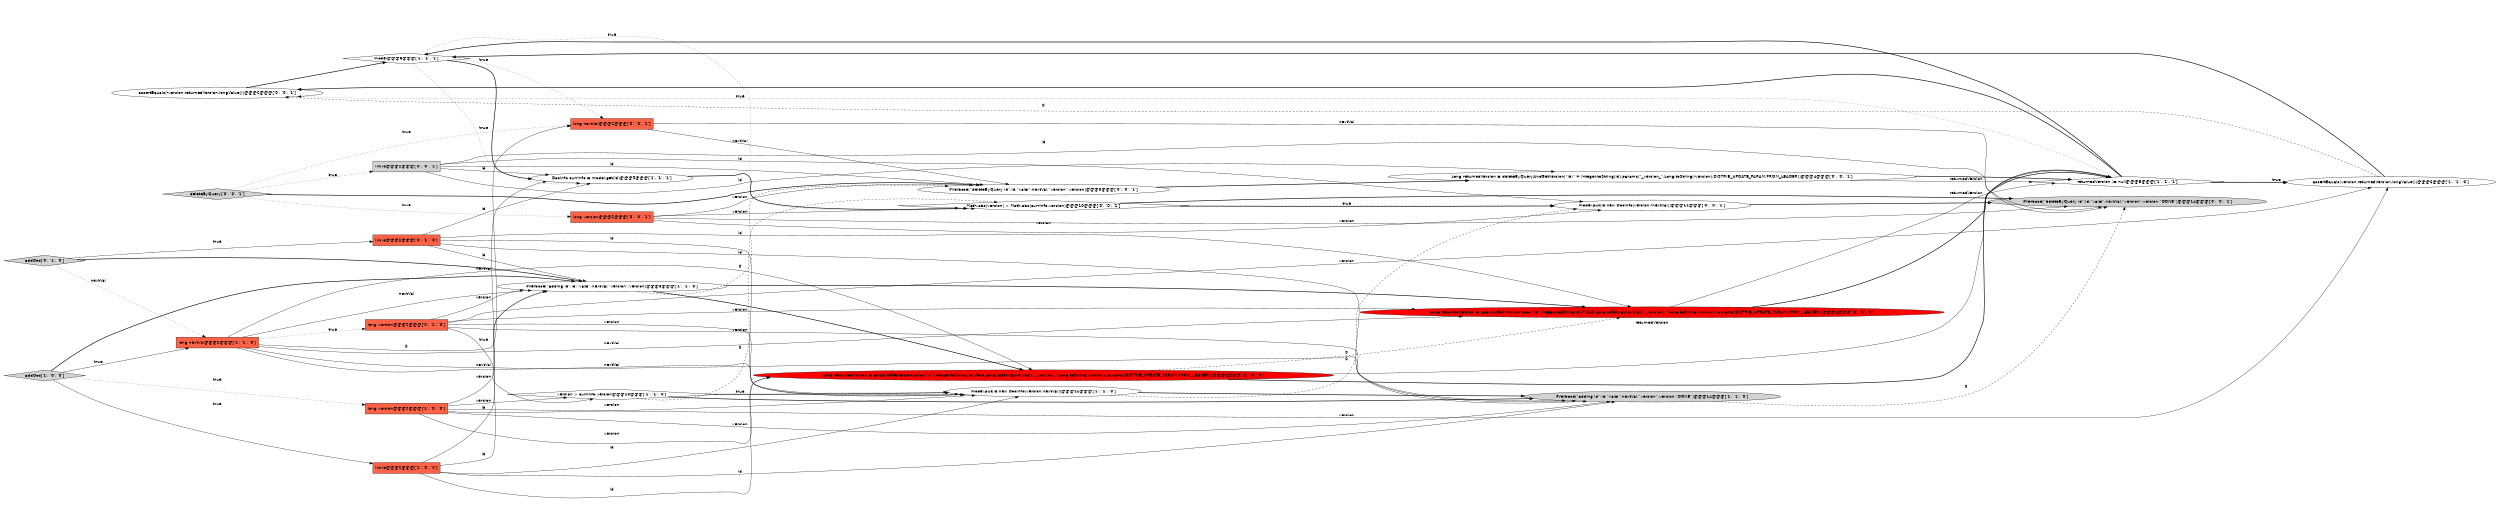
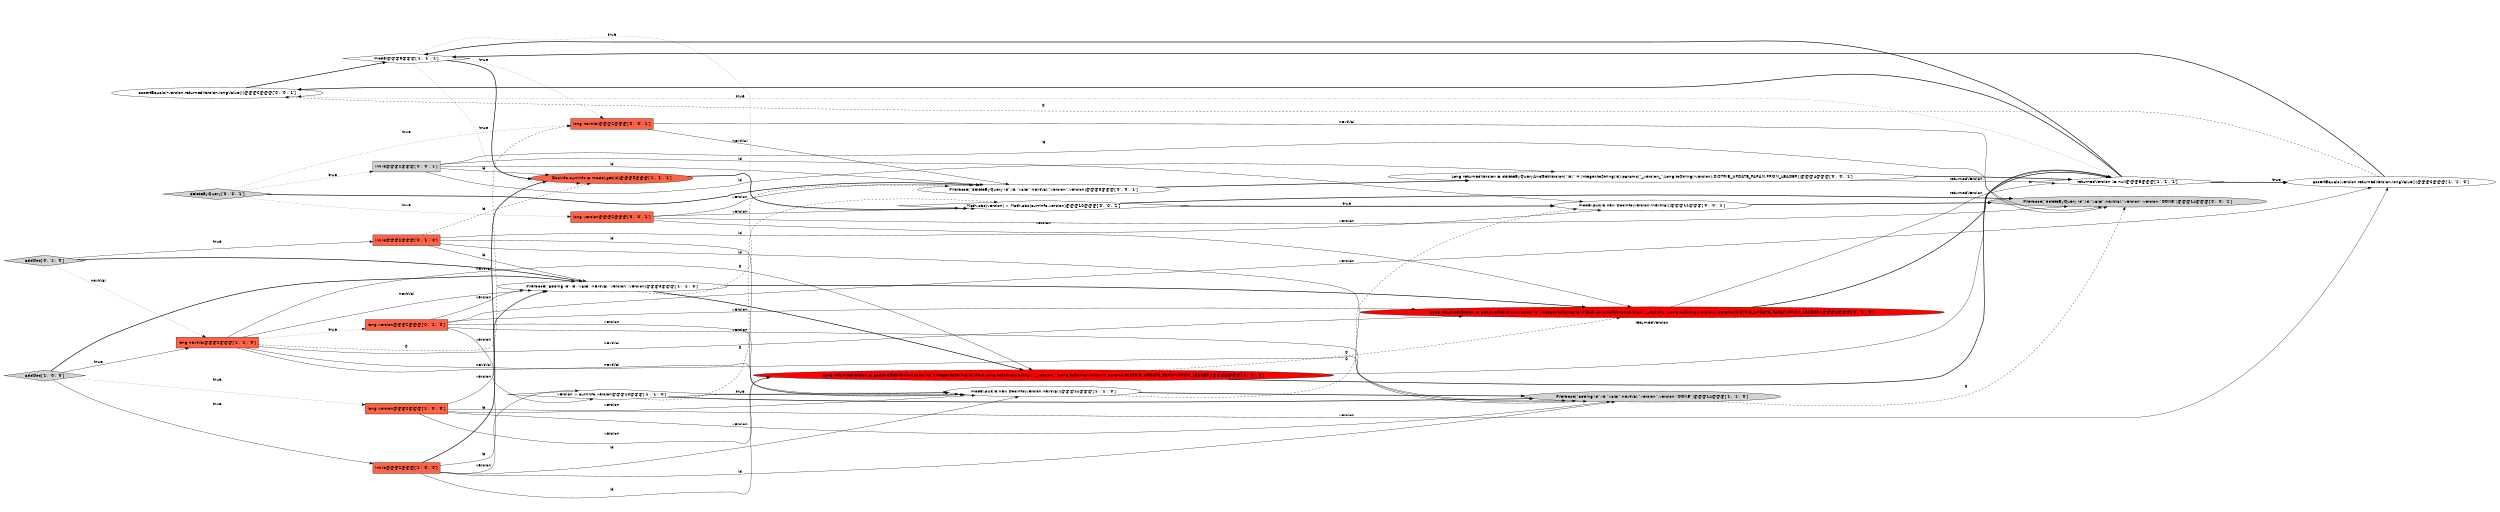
node "DocInfo currInfo = model.get(id)@@@9@@@['1', '1', '1']": fillcolor white -> tomato
edge "int id@@@2@@@['0', '1', '0']" -> "DocInfo currInfo = model.get(id)@@@9@@@['1', '1', '1']": style solid -> dashed
edge "long nextVal@@@2@@@['1', '1', '0']" -> "long nextVal@@@2@@@['0', '0', '1']": style solid -> dashed
edge "int id@@@2@@@['1', '0', '0']" -> "DocInfo currInfo = model.get(id)@@@9@@@['1', '1', '1']": style solid -> bold
edge "long version@@@2@@@['0', '1', '0']" -> "version > currInfo.version@@@10@@@['1', '1', '0']": label "true" -> "version"
edge "long version@@@2@@@['1', '0', '0']" -> "version > currInfo.version@@@10@@@['1', '1', '0']": now "int id@@@2@@@['1', '0', '0']" -> "version > currInfo.version@@@10@@@['1', '1', '0']"
